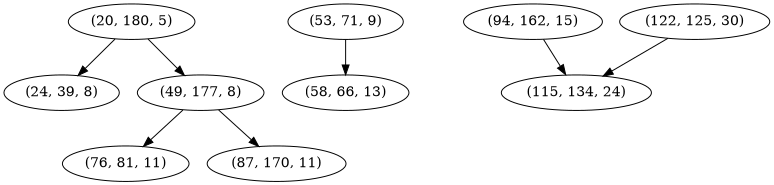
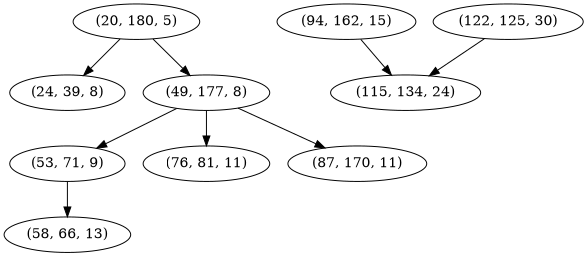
edge "(49, 177, 8)" -> "(53, 71, 9)": added
